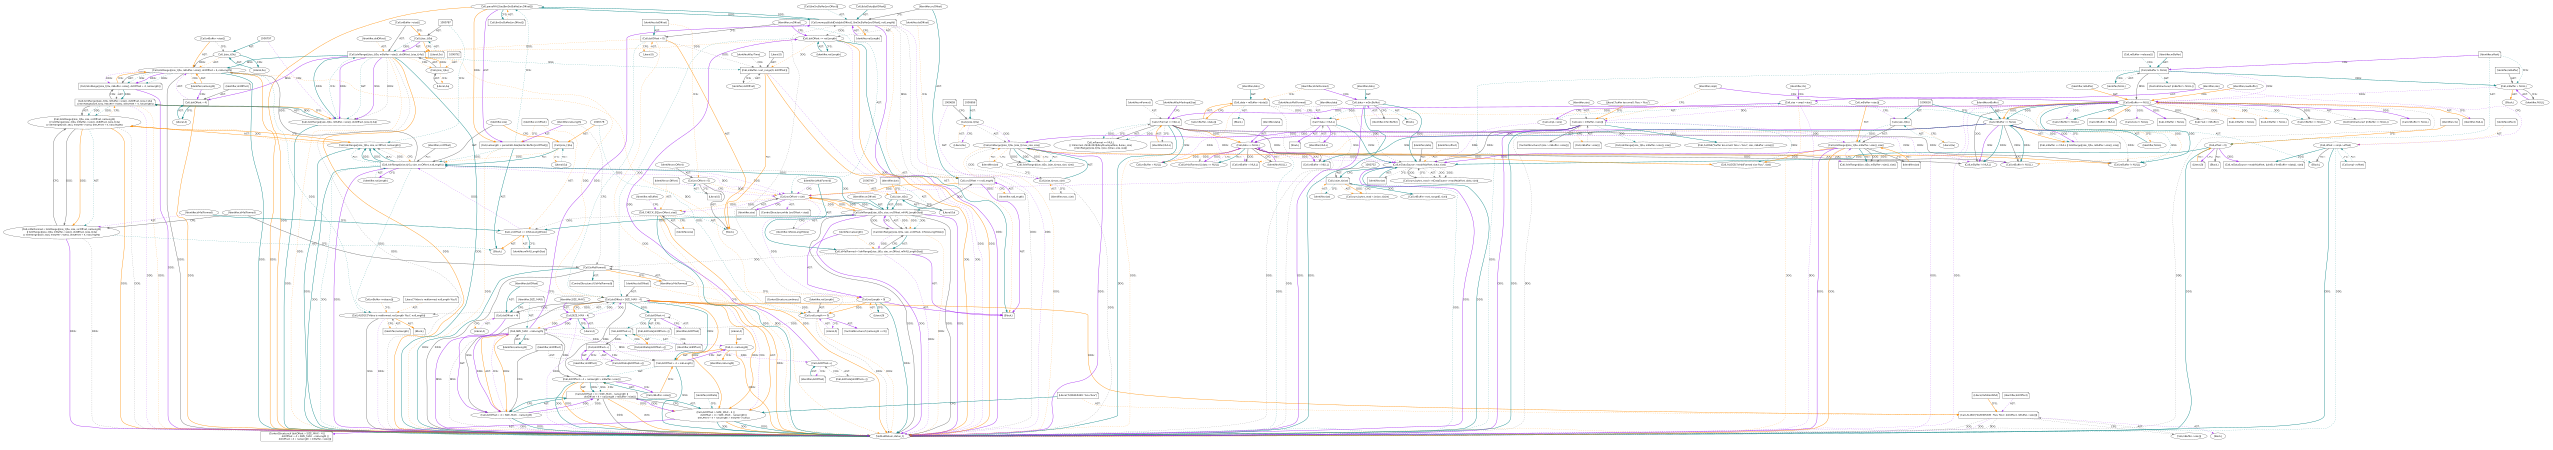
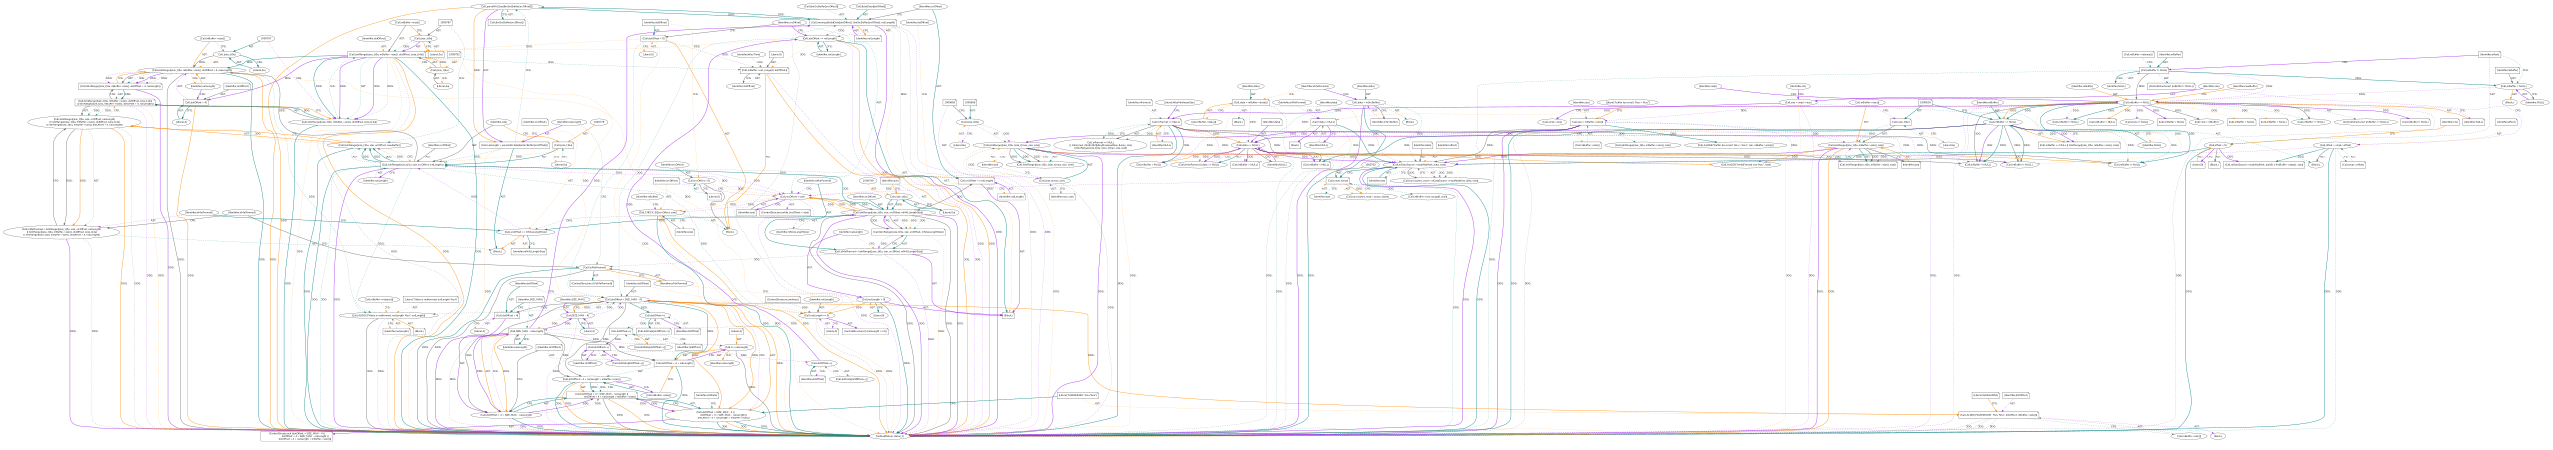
node "(Identifier,kKeyMaxInputSize)": label "(Identifier,kKeyMaxInputSize)" -> "(Literal,kKeyMaxInputSize)"
edge "(Call,data = mBuffer->data())" -> "(Call,mBuffer->data())": style bold -> dashed
edge "(Identifier,smpl)" -> "(Call,size > mBuffer->size())": removed, label "CFG:"
edge "(Call,data = mBuffer->data())" -> "(Call,*data = NULL)": now "(Call,data = mBuffer->data())" -> "(Call,data == NULL)"
edge "(Call,smpl->size)" -> "(Call,size = smpl->size)": removed, label "AST:"
edge "(Call,data = mSrcBuffer)" -> "(Call,*data = NULL)": now "(Call,data = mSrcBuffer)" -> "(Call,data == NULL)"
edge "(Call,data = mSrcBuffer)" -> "(Call,mDataSource->readAt(offset, data, size))": style bold -> dashed
edge "(Call,smpl->size)" -> "(Call,mDataSource->readAt(offset, data, size))": now "(Call,offset = smpl->offset)" -> "(Call,mDataSource->readAt(offset, data, size))"
node "(Call,!isInRange((size_t)0u, size, srcOffset, nalLength))": label "(Call,!isInRange((size_t)0u, size, srcOffset, nalLength))" -> "(Call,!isInRange((size_t)0u, size, srcOffset, newBuffer))"
node "(ControlStructure,if (size > mBuffer->size()))": removed
edge "(Call,isInRange((size_t)0u, (size_t)max_size, size))" -> "(Call,mDataSource->readAt(offset, data, size))": style dashed -> bold
edge "(Call,srcOffset += nalLength)" -> "(Call,srcOffset < size)": style bold -> dashed
edge "(Call,(ssize_t)size)" -> "(Call,mBuffer->set_range(0, size))": style bold -> dashed
edge "(Identifier,max_size)" -> "(Call,(size_t)max_size)": color darkorange -> purple
edge "1000778" -> "(Call,nalLength == 0)": now "(Call,isInRange((size_t)0u, size, srcOffset, nalLength))" -> "(Call,nalLength == 0)"
edge "(Call,srcOffset < size)" -> "(Call,nalLength = 0)": now "(Call,srcOffset < size)" -> "(MethodReturn,status_t)"
edge "(Call,SIZE_MAX - nalLength)" -> "(Call,dstOffset + 4 + nalLength)": style dashed -> bold
edge "(Call,4 + nalLength)" -> "(MethodReturn,status_t)": color darkorange -> gray40
